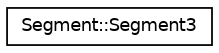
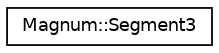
node "Segment::Segment3": label "Segment::Segment3" -> "Magnum::Segment3"
